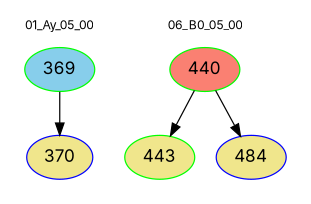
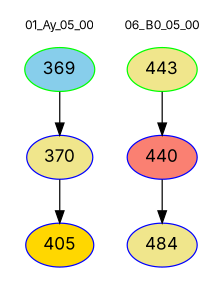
node "440": color green -> blue
edge "440" -> "443": reversed
node "405": added
